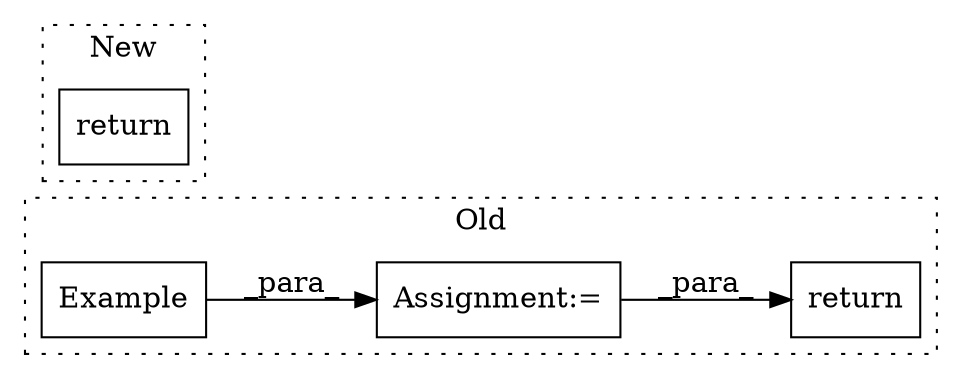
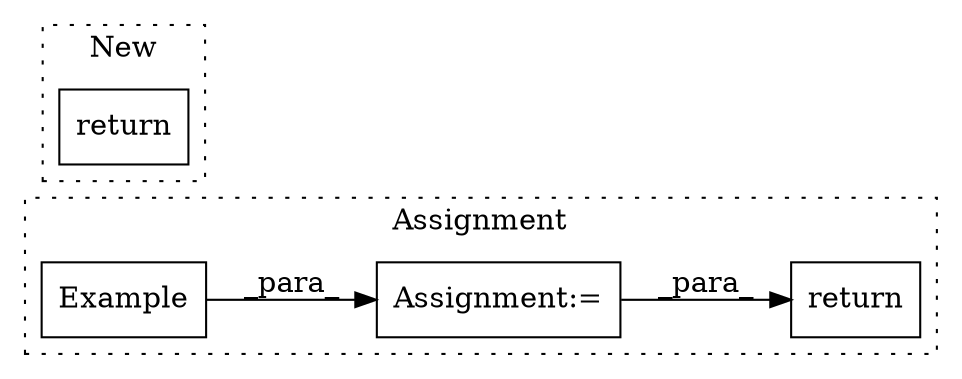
cluster "Old": label "Old" -> "Assignment"
